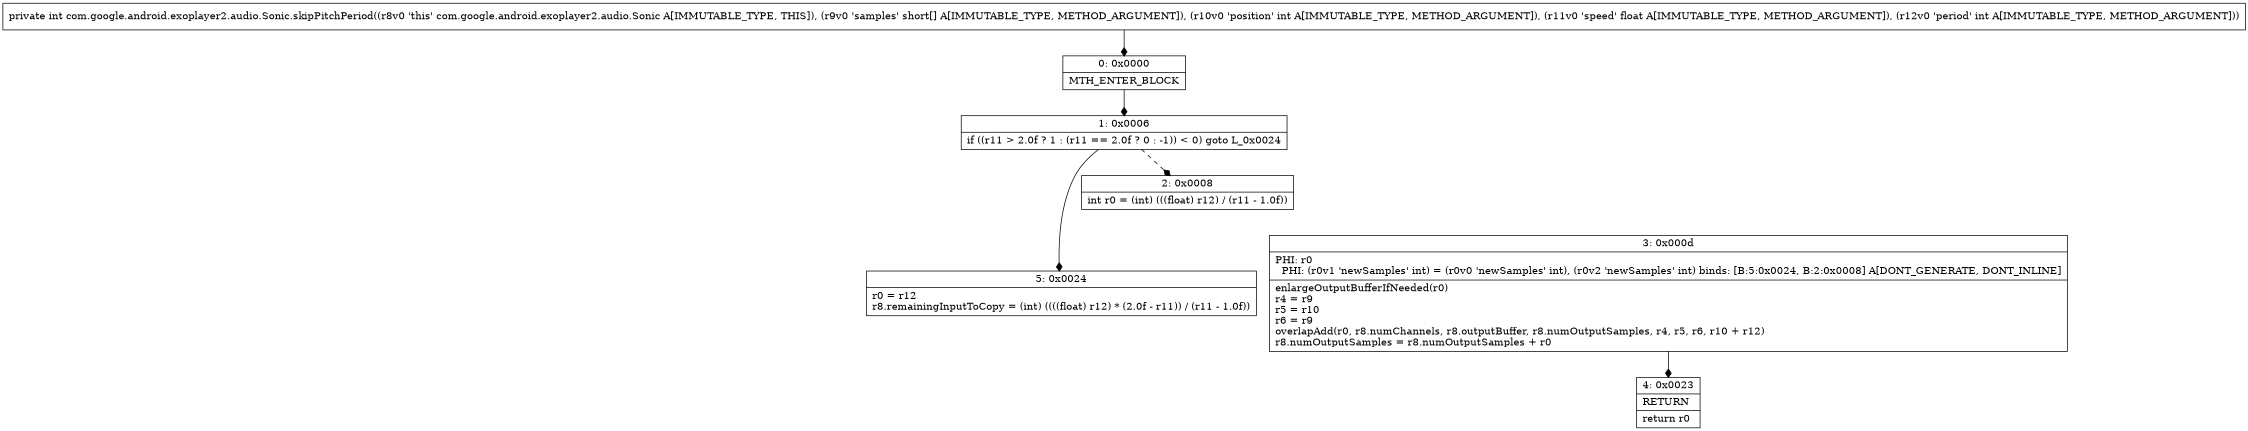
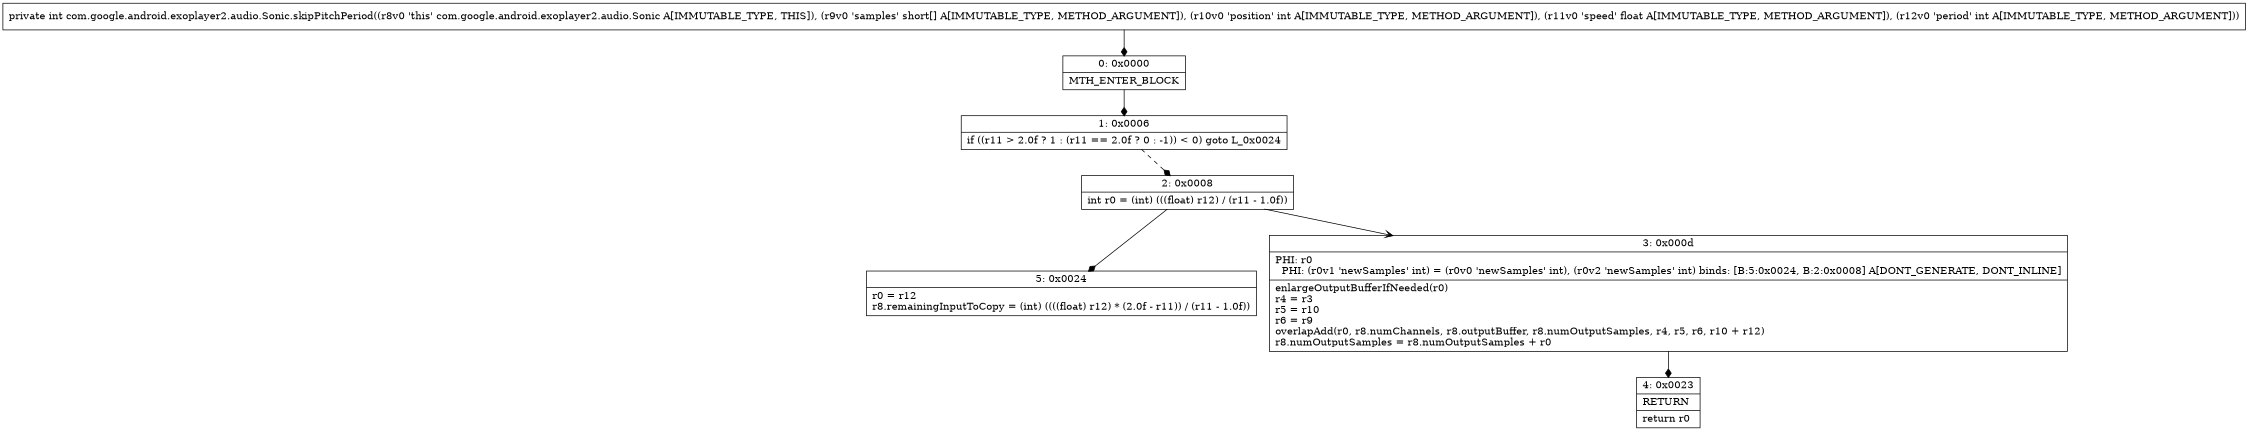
edge "1: 0x0006" -> "5: 0x0024": now "2: 0x0008" -> "5: 0x0024"
edge "2: 0x0008" -> "3: 0x000d": added
node "3: 0x000d": text "r4 = r9" -> "r4 = r3"
